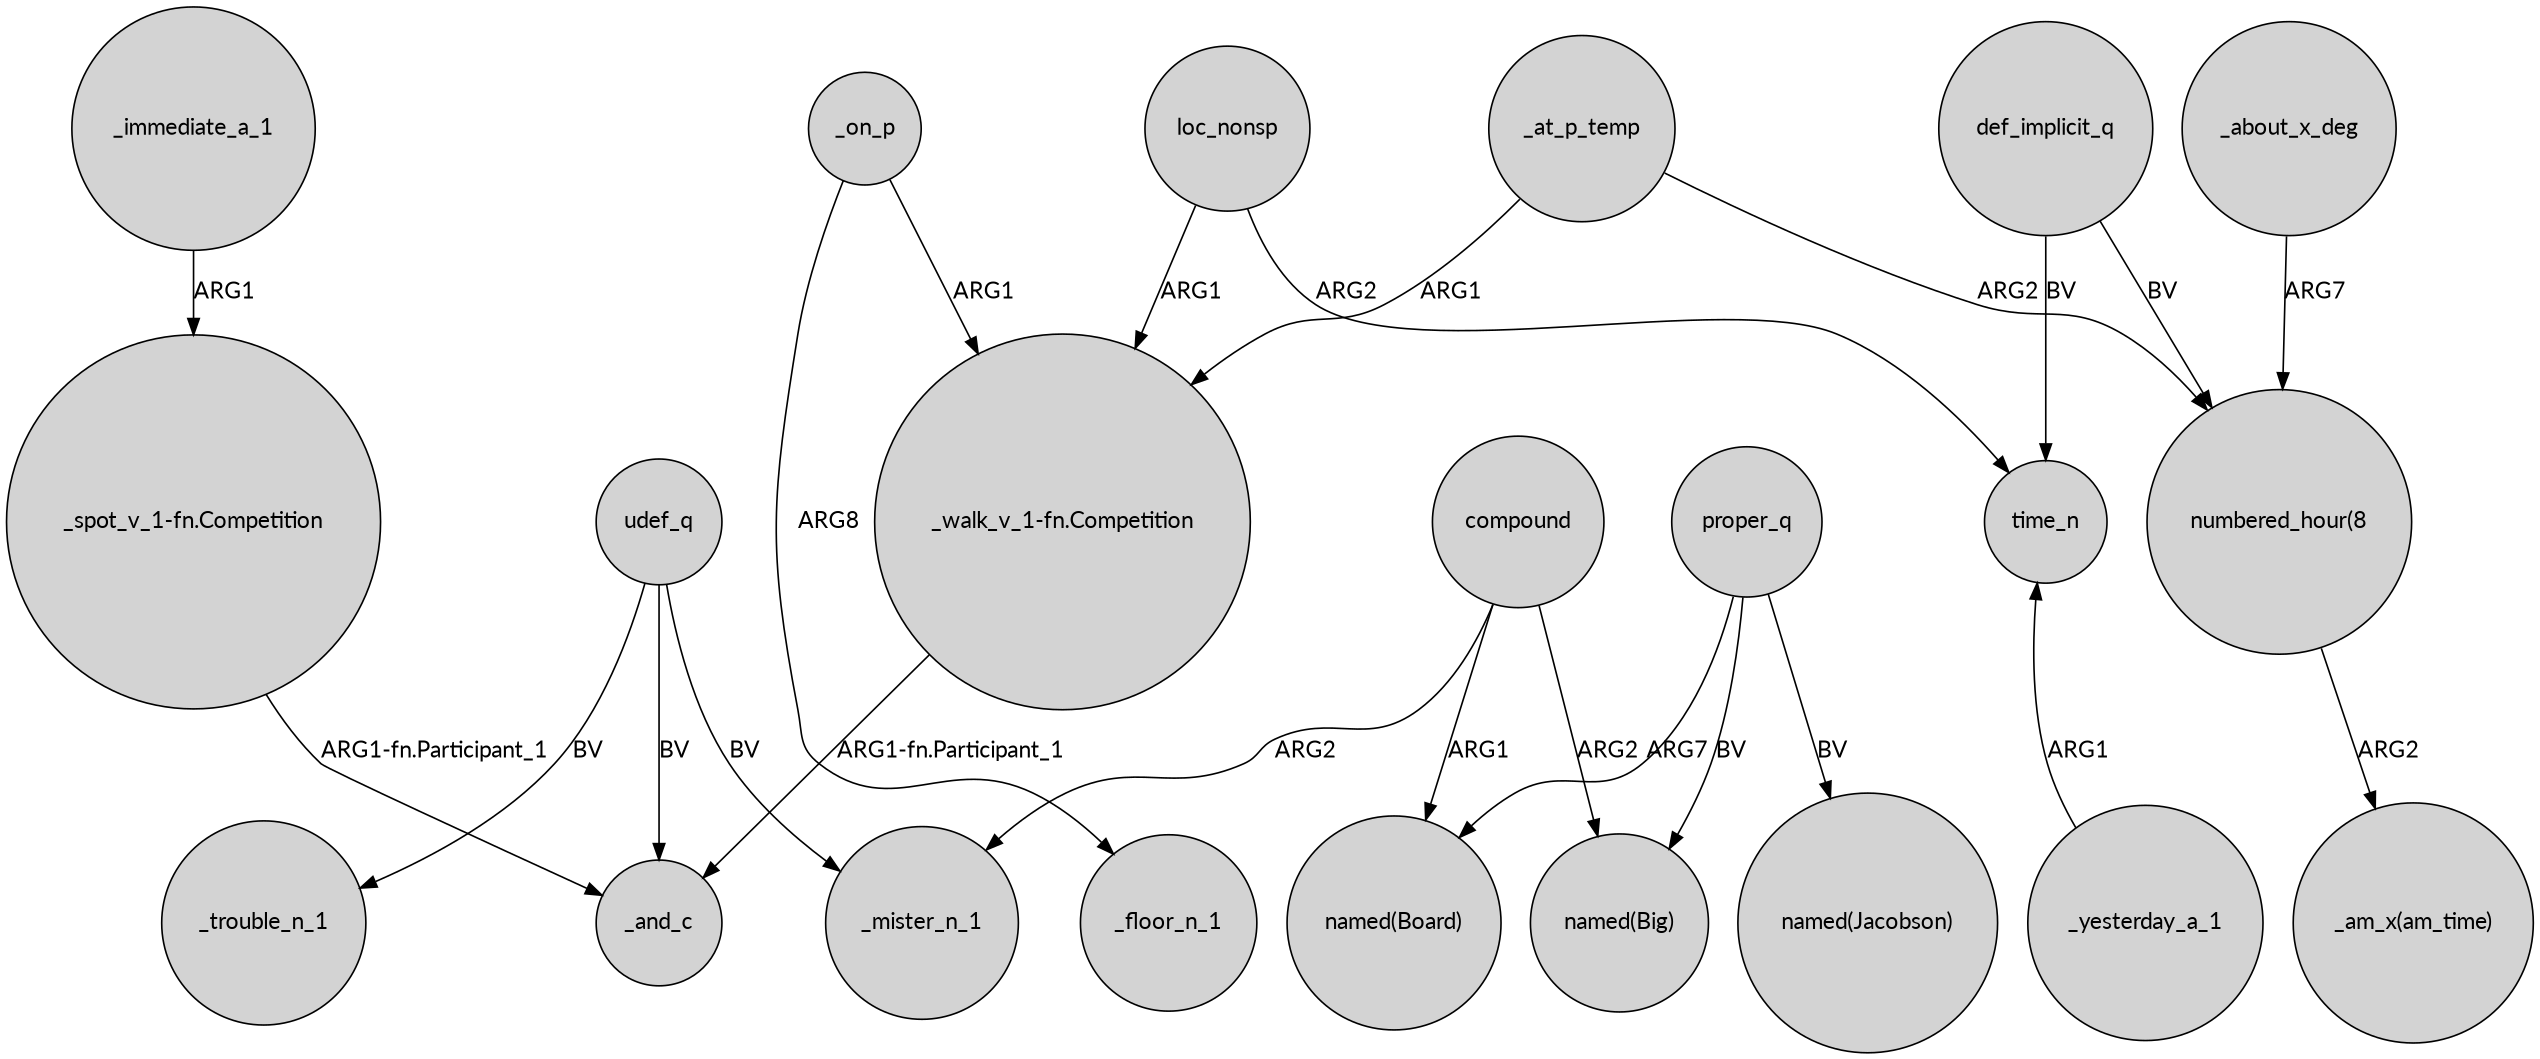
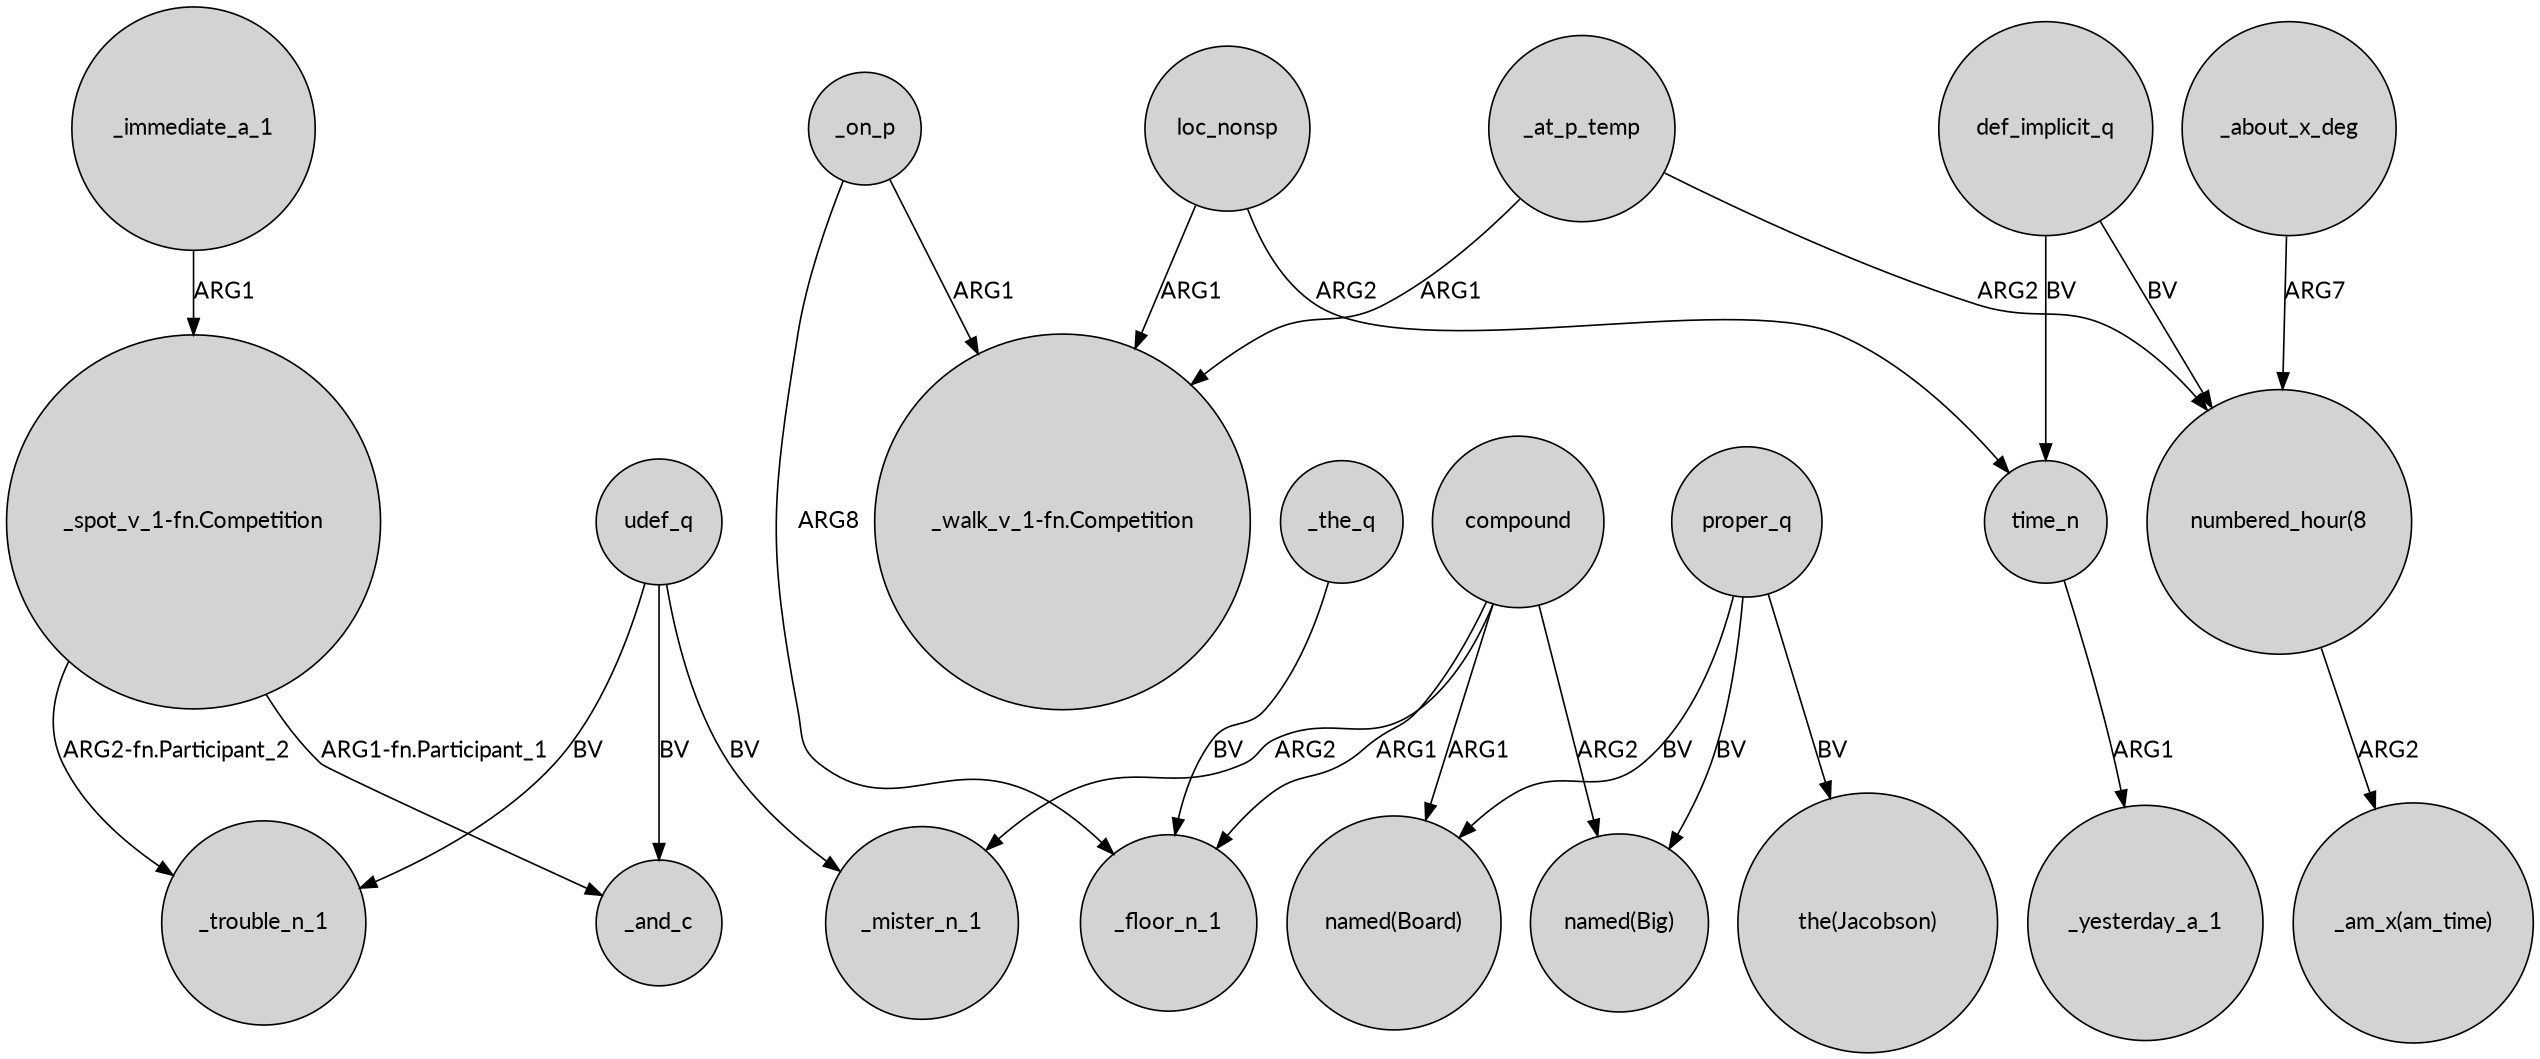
node "_the_q": added
edge "_yesterday_a_1" -> "time_n": reversed
edge "compound" -> "_floor_n_1": added, label "ARG1"
edge "proper_q" -> "named(Board)": label "ARG7" -> "BV"
edge "_walk_v_1-fn.Competition" -> "_and_c": removed, label "ARG1-fn.Participant_1"
edge "_spot_v_1-fn.Competition" -> "_trouble_n_1": added, label "ARG2-fn.Participant_2"
node "named(Jacobson)": label "named(Jacobson)" -> "the(Jacobson)"
